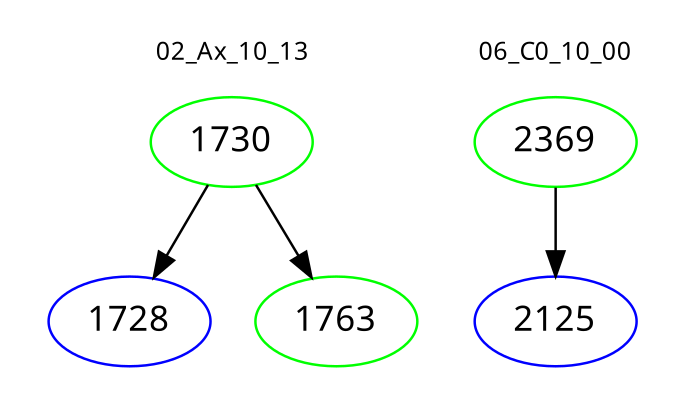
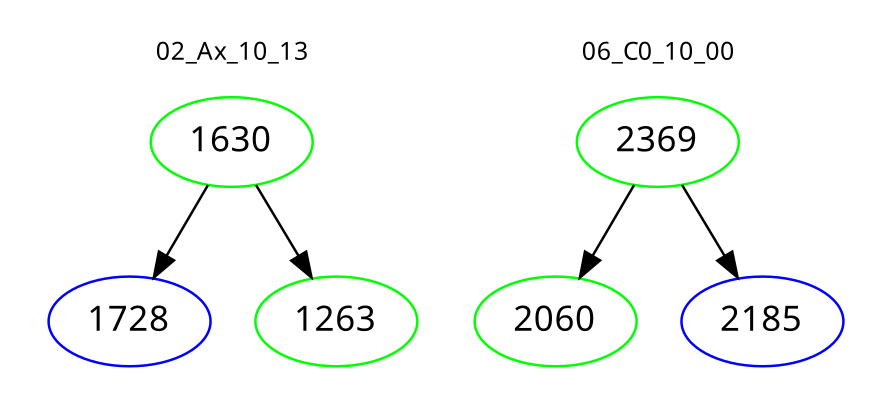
node "1730": label "1730" -> "1630"
node "1763": label "1763" -> "1263"
node "2060": added
node "2125": label "2125" -> "2185"
